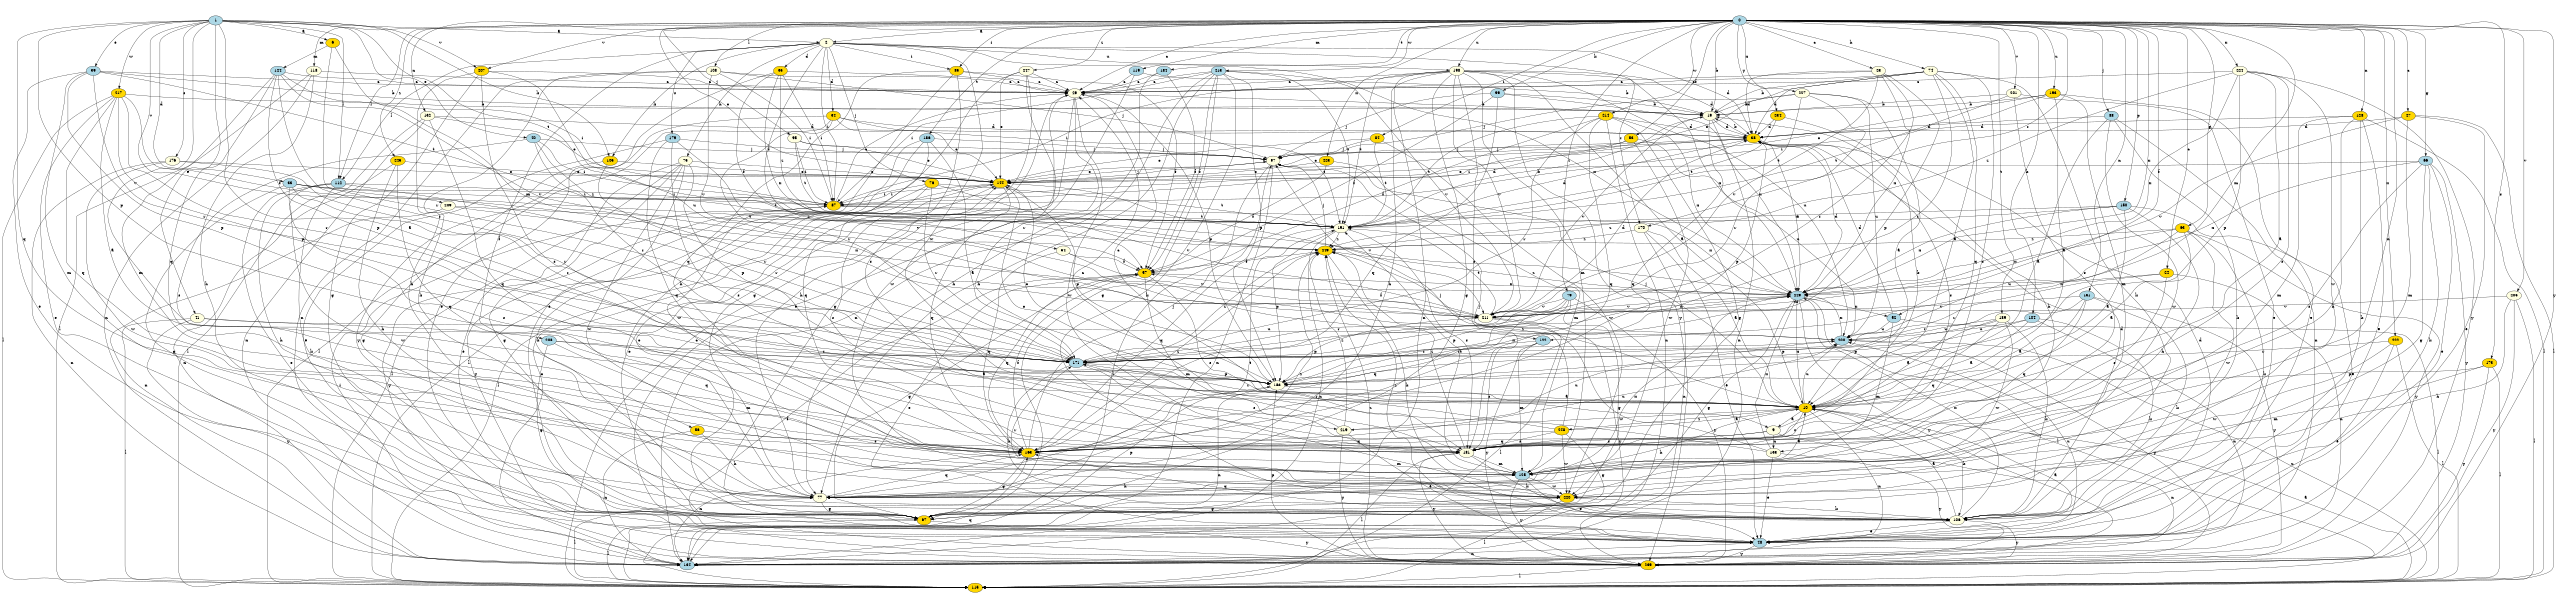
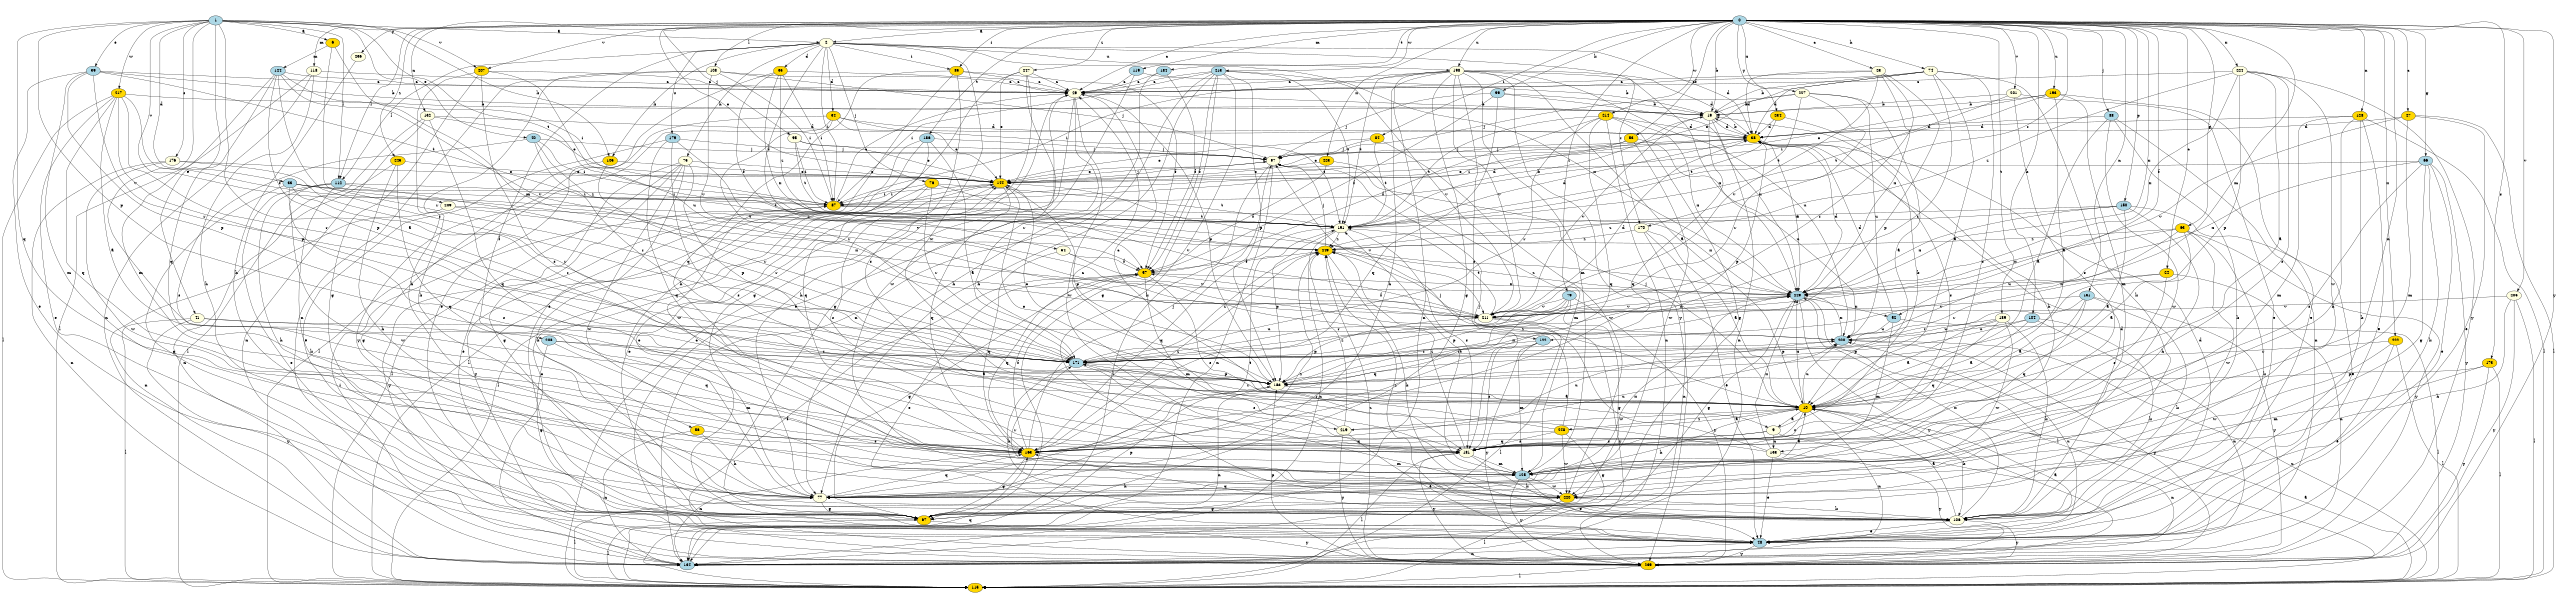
node "236": added
edge "74" -> "163": removed, label "q"
